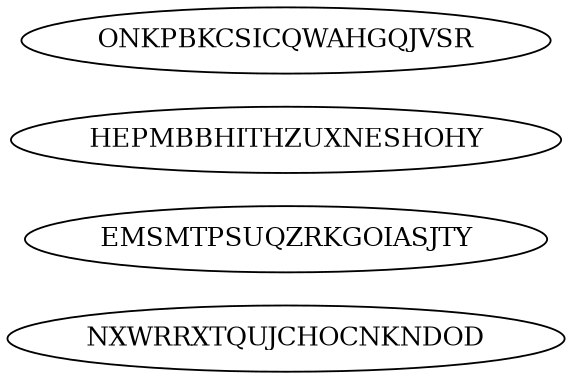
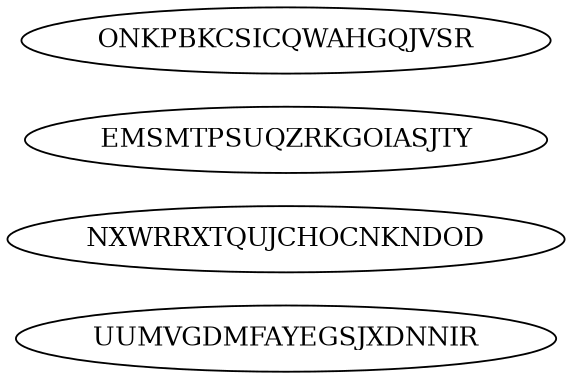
node "HEPMBBHITHZUXNESHOHY": removed
node "UUMVGDMFAYEGSJXDNNIR": added
